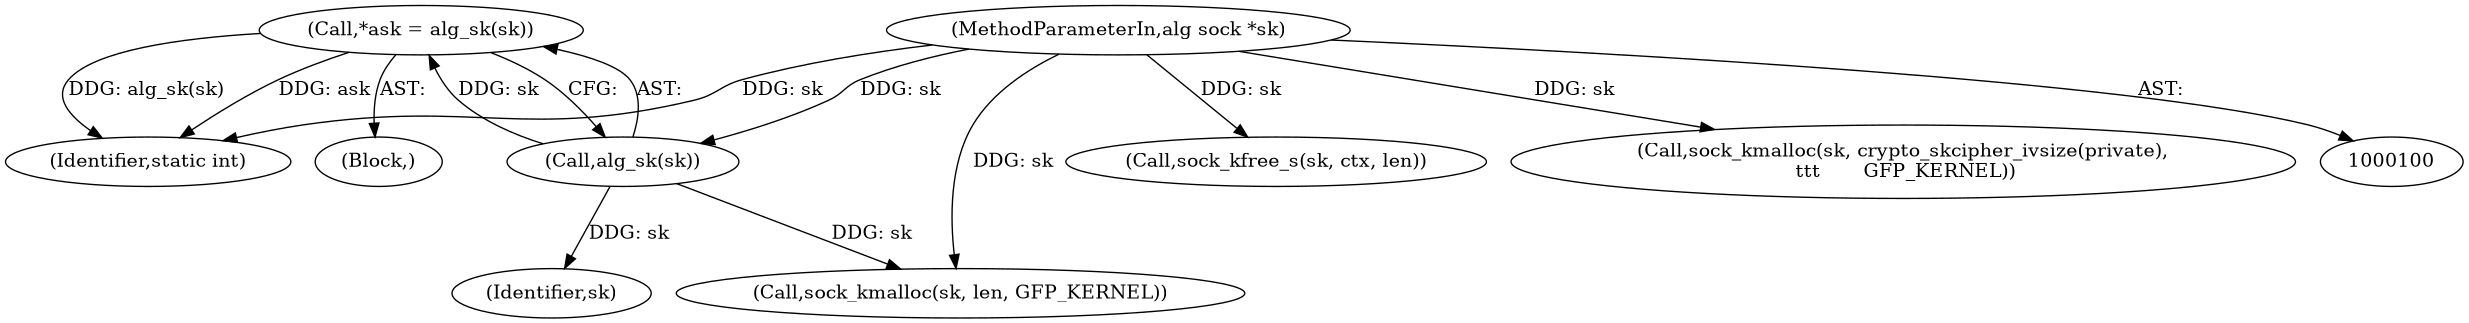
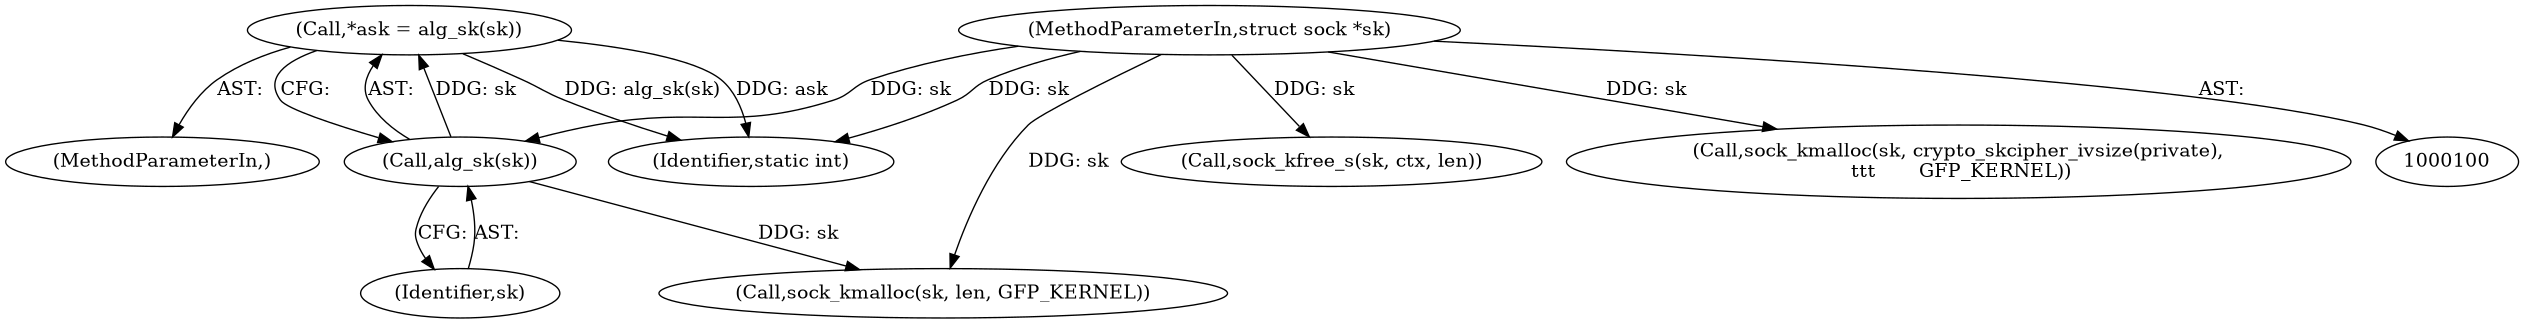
node "(MethodParameterIn,alg sock *sk)": label "(MethodParameterIn,alg sock *sk)" -> "(MethodParameterIn,struct sock *sk)"
node "(Block,)": label "(Block,)" -> "(MethodParameterIn,)"
edge "(Identifier,sk)" -> "(Call,alg_sk(sk))": added, label "AST:"
edge "(Call,alg_sk(sk))" -> "(Identifier,sk)": label "DDG: sk" -> "CFG: "
